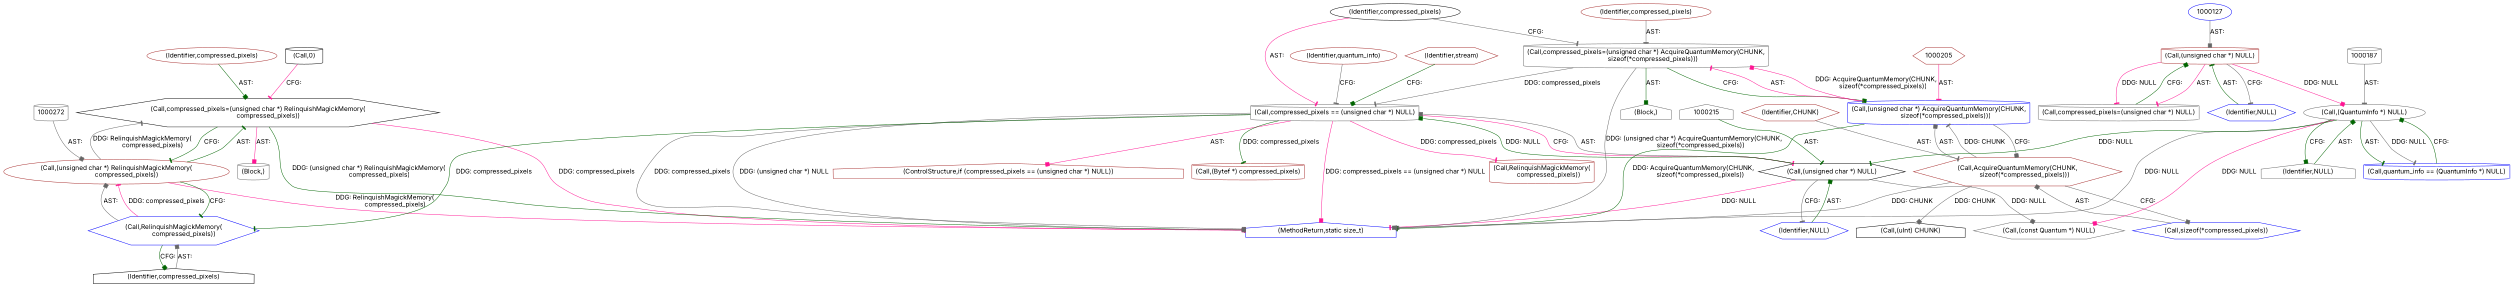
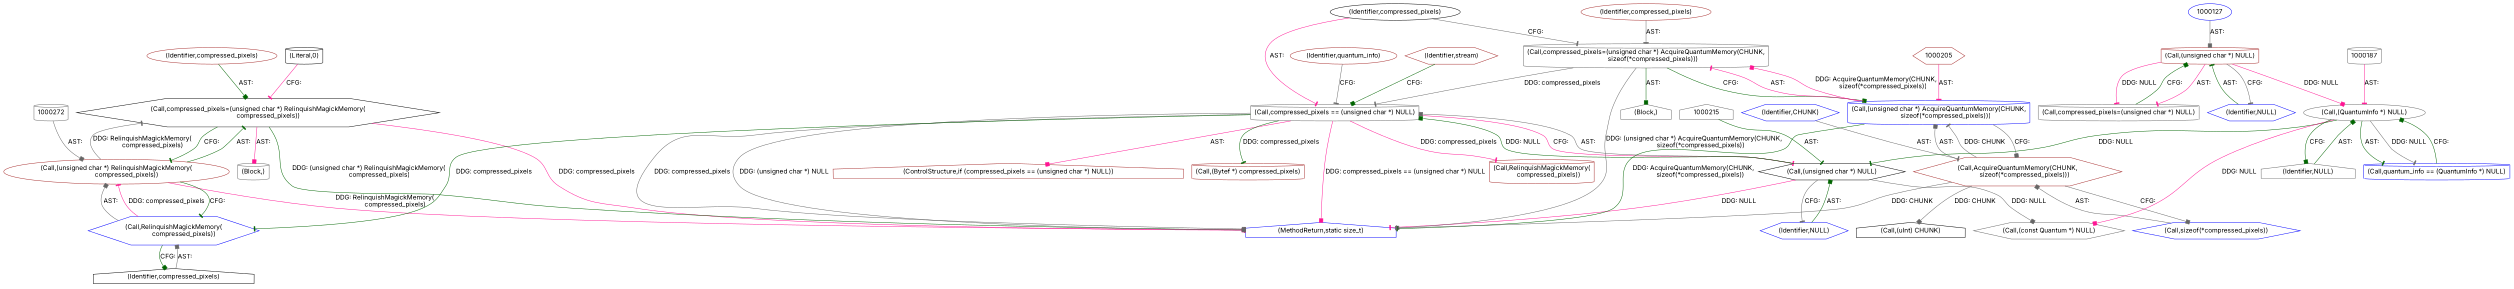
node "(Call,0)": label "(Call,0)" -> "(Literal,0)"
edge "1000187" -> "(Call,(QuantumInfo *) NULL)": color gray40 -> deeppink
node "(Identifier,CHUNK)": color brown -> blue
edge "(Call,(QuantumInfo *) NULL)" -> "(MethodReturn,static size_t)": removed, label "DDG: NULL"
